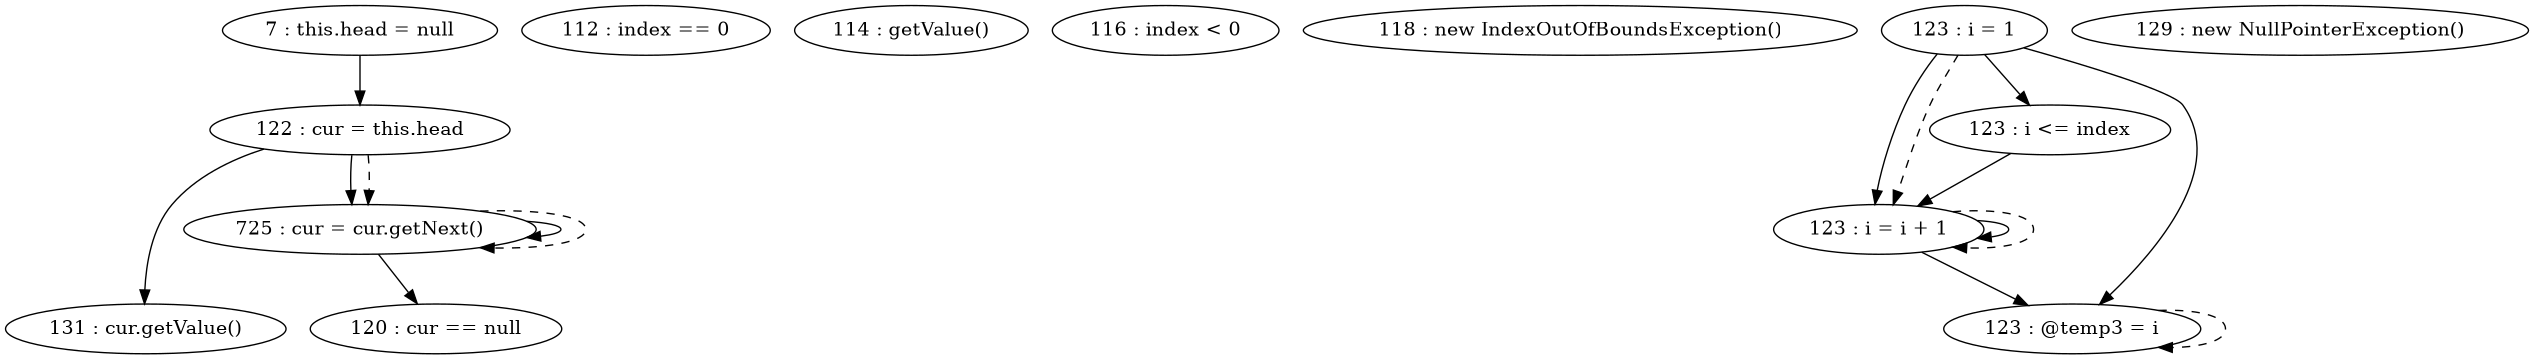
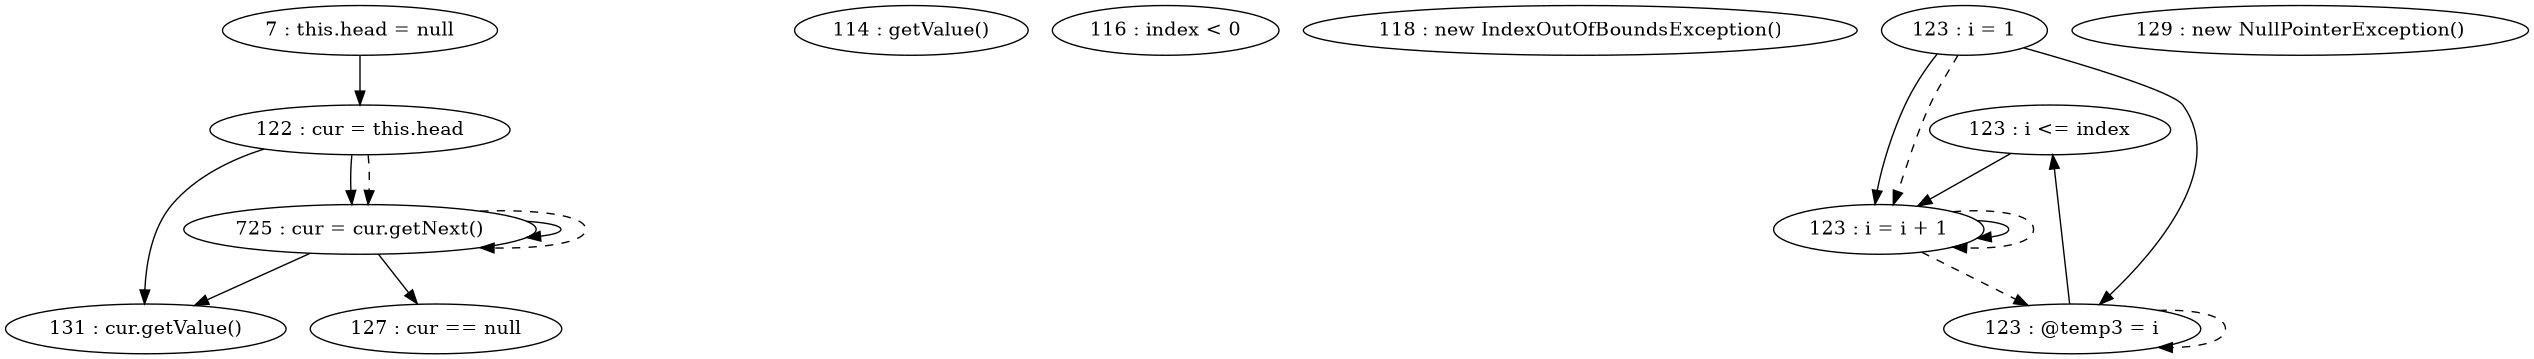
node "112 : index == 0": removed
edge "123 : i = 1" -> "123 : i <= index": now "123 : @temp3 = i" -> "123 : i <= index"
edge "123 : i = i + 1" -> "123 : @temp3 = i": style solid -> dashed
edge "725 : cur = cur.getNext()" -> "131 : cur.getValue()": added
node "120 : cur == null": label "120 : cur == null" -> "127 : cur == null"
